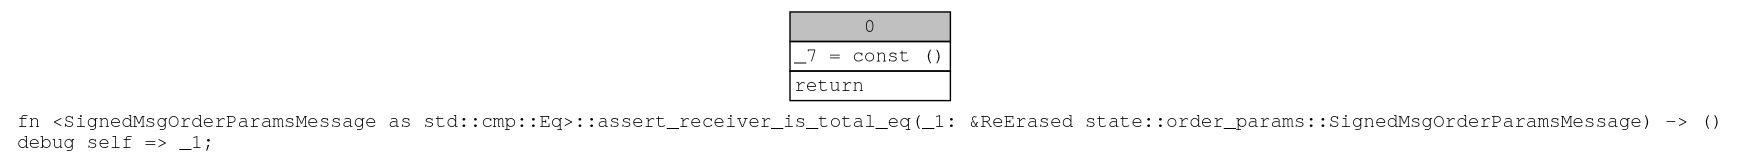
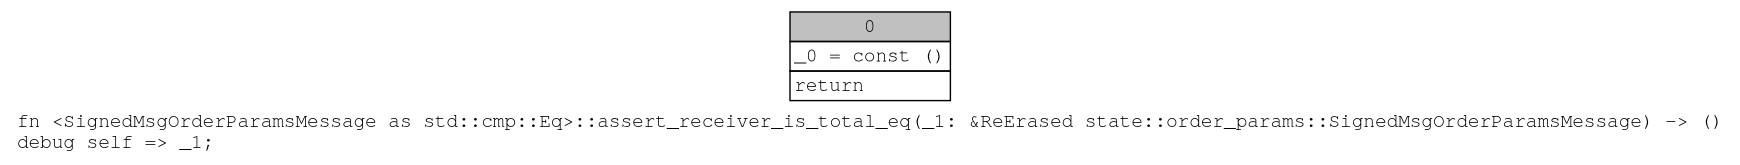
node "0": text "_7 = const ()" -> "_0 = const ()"
